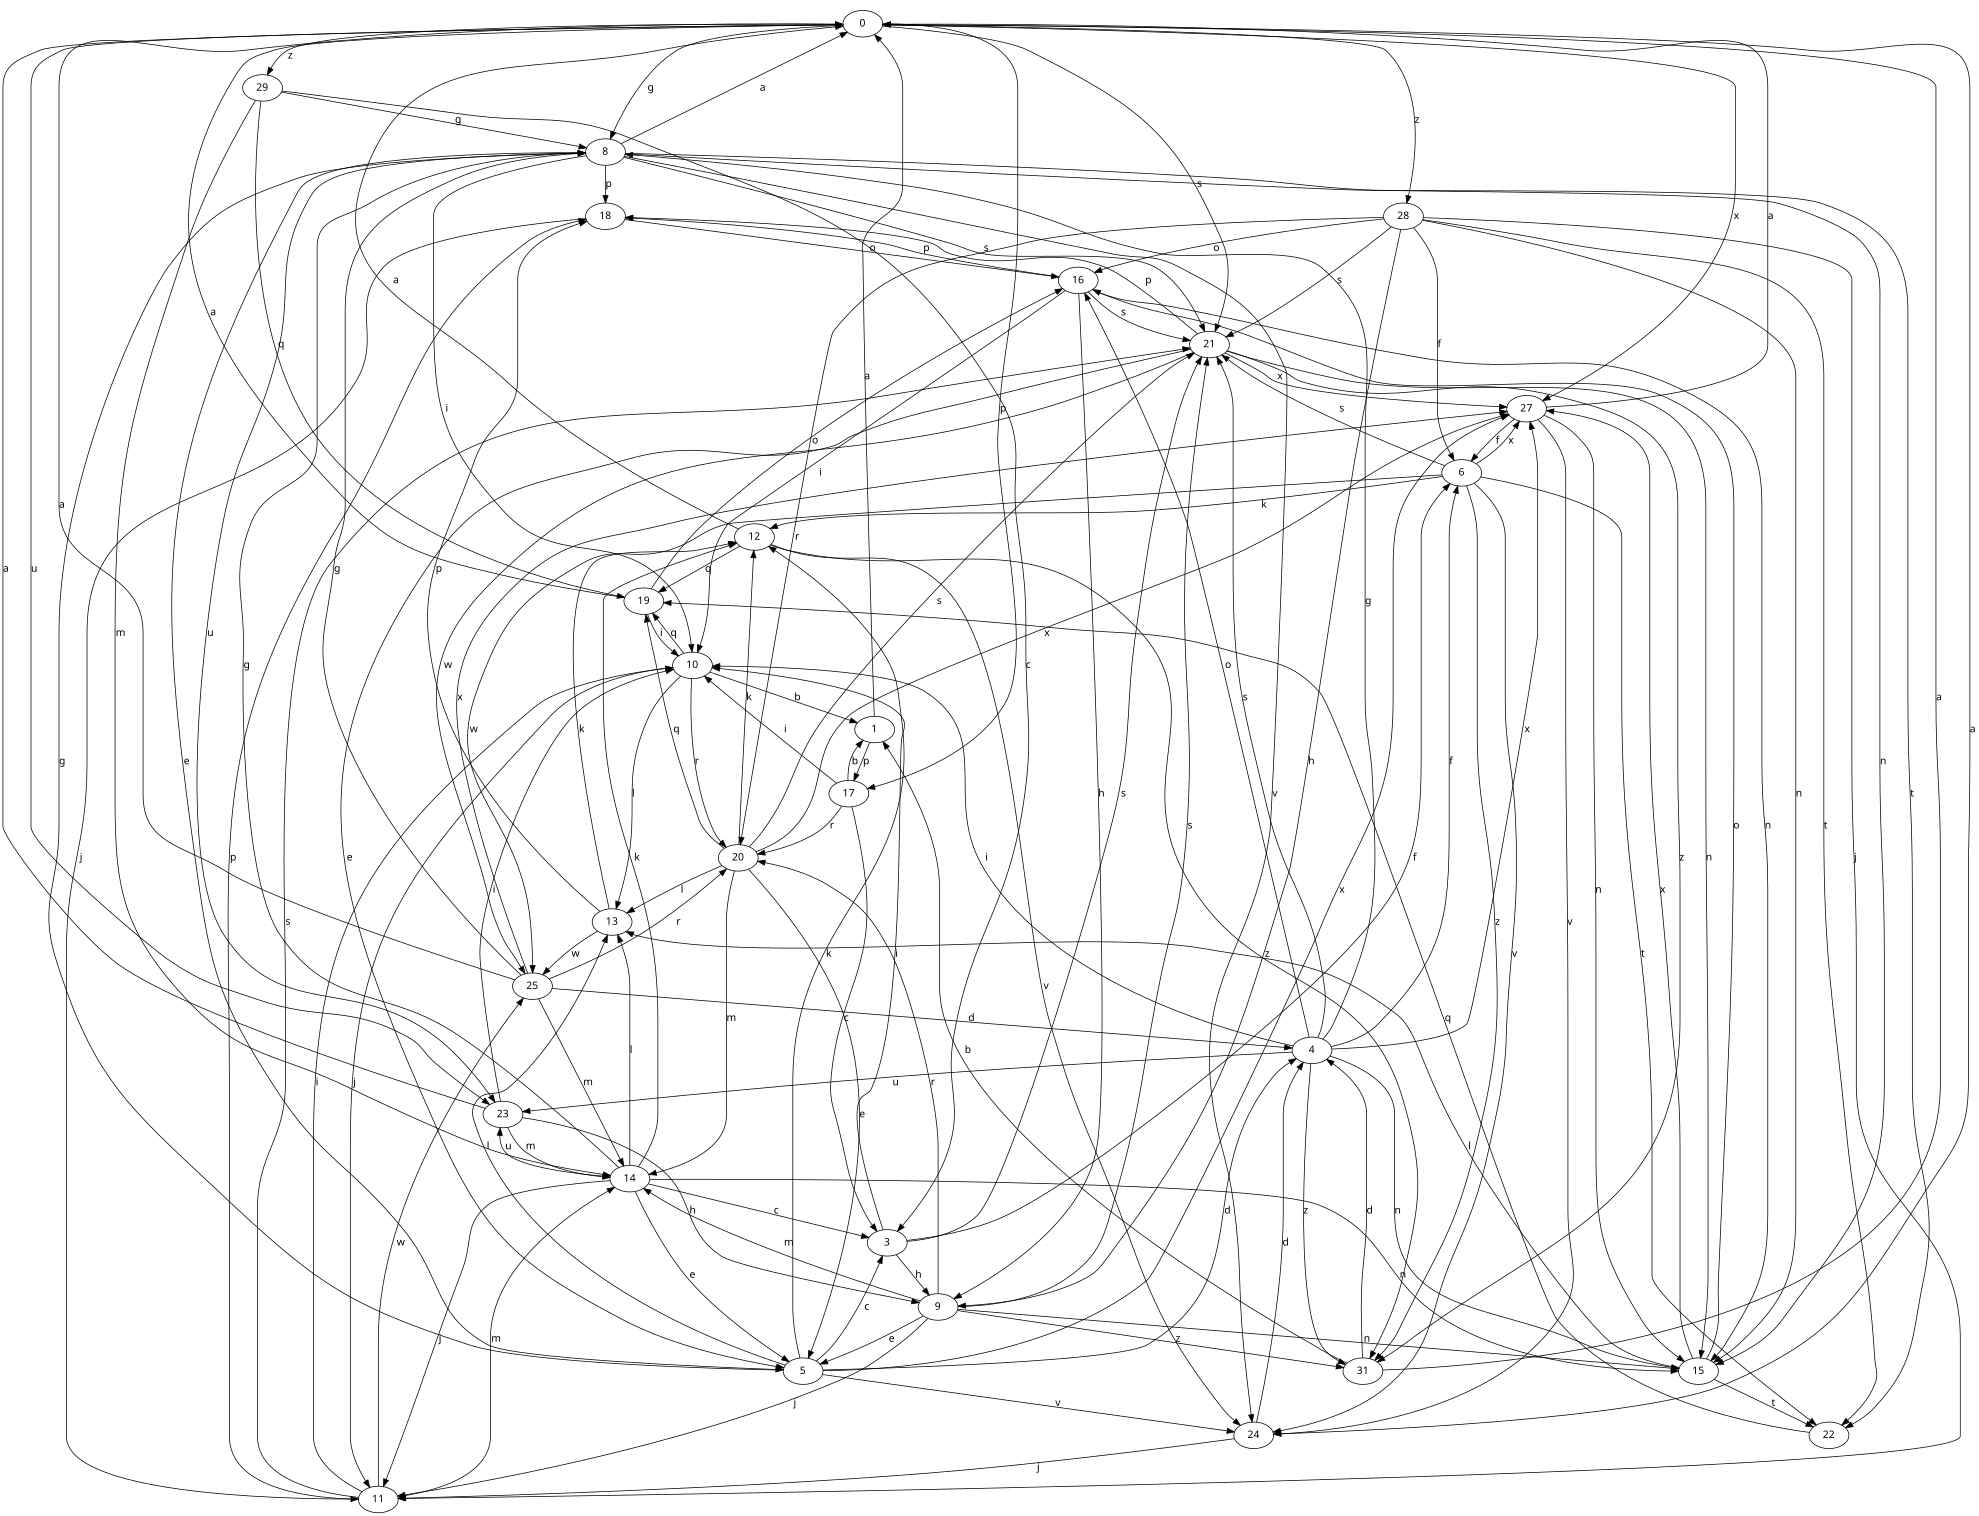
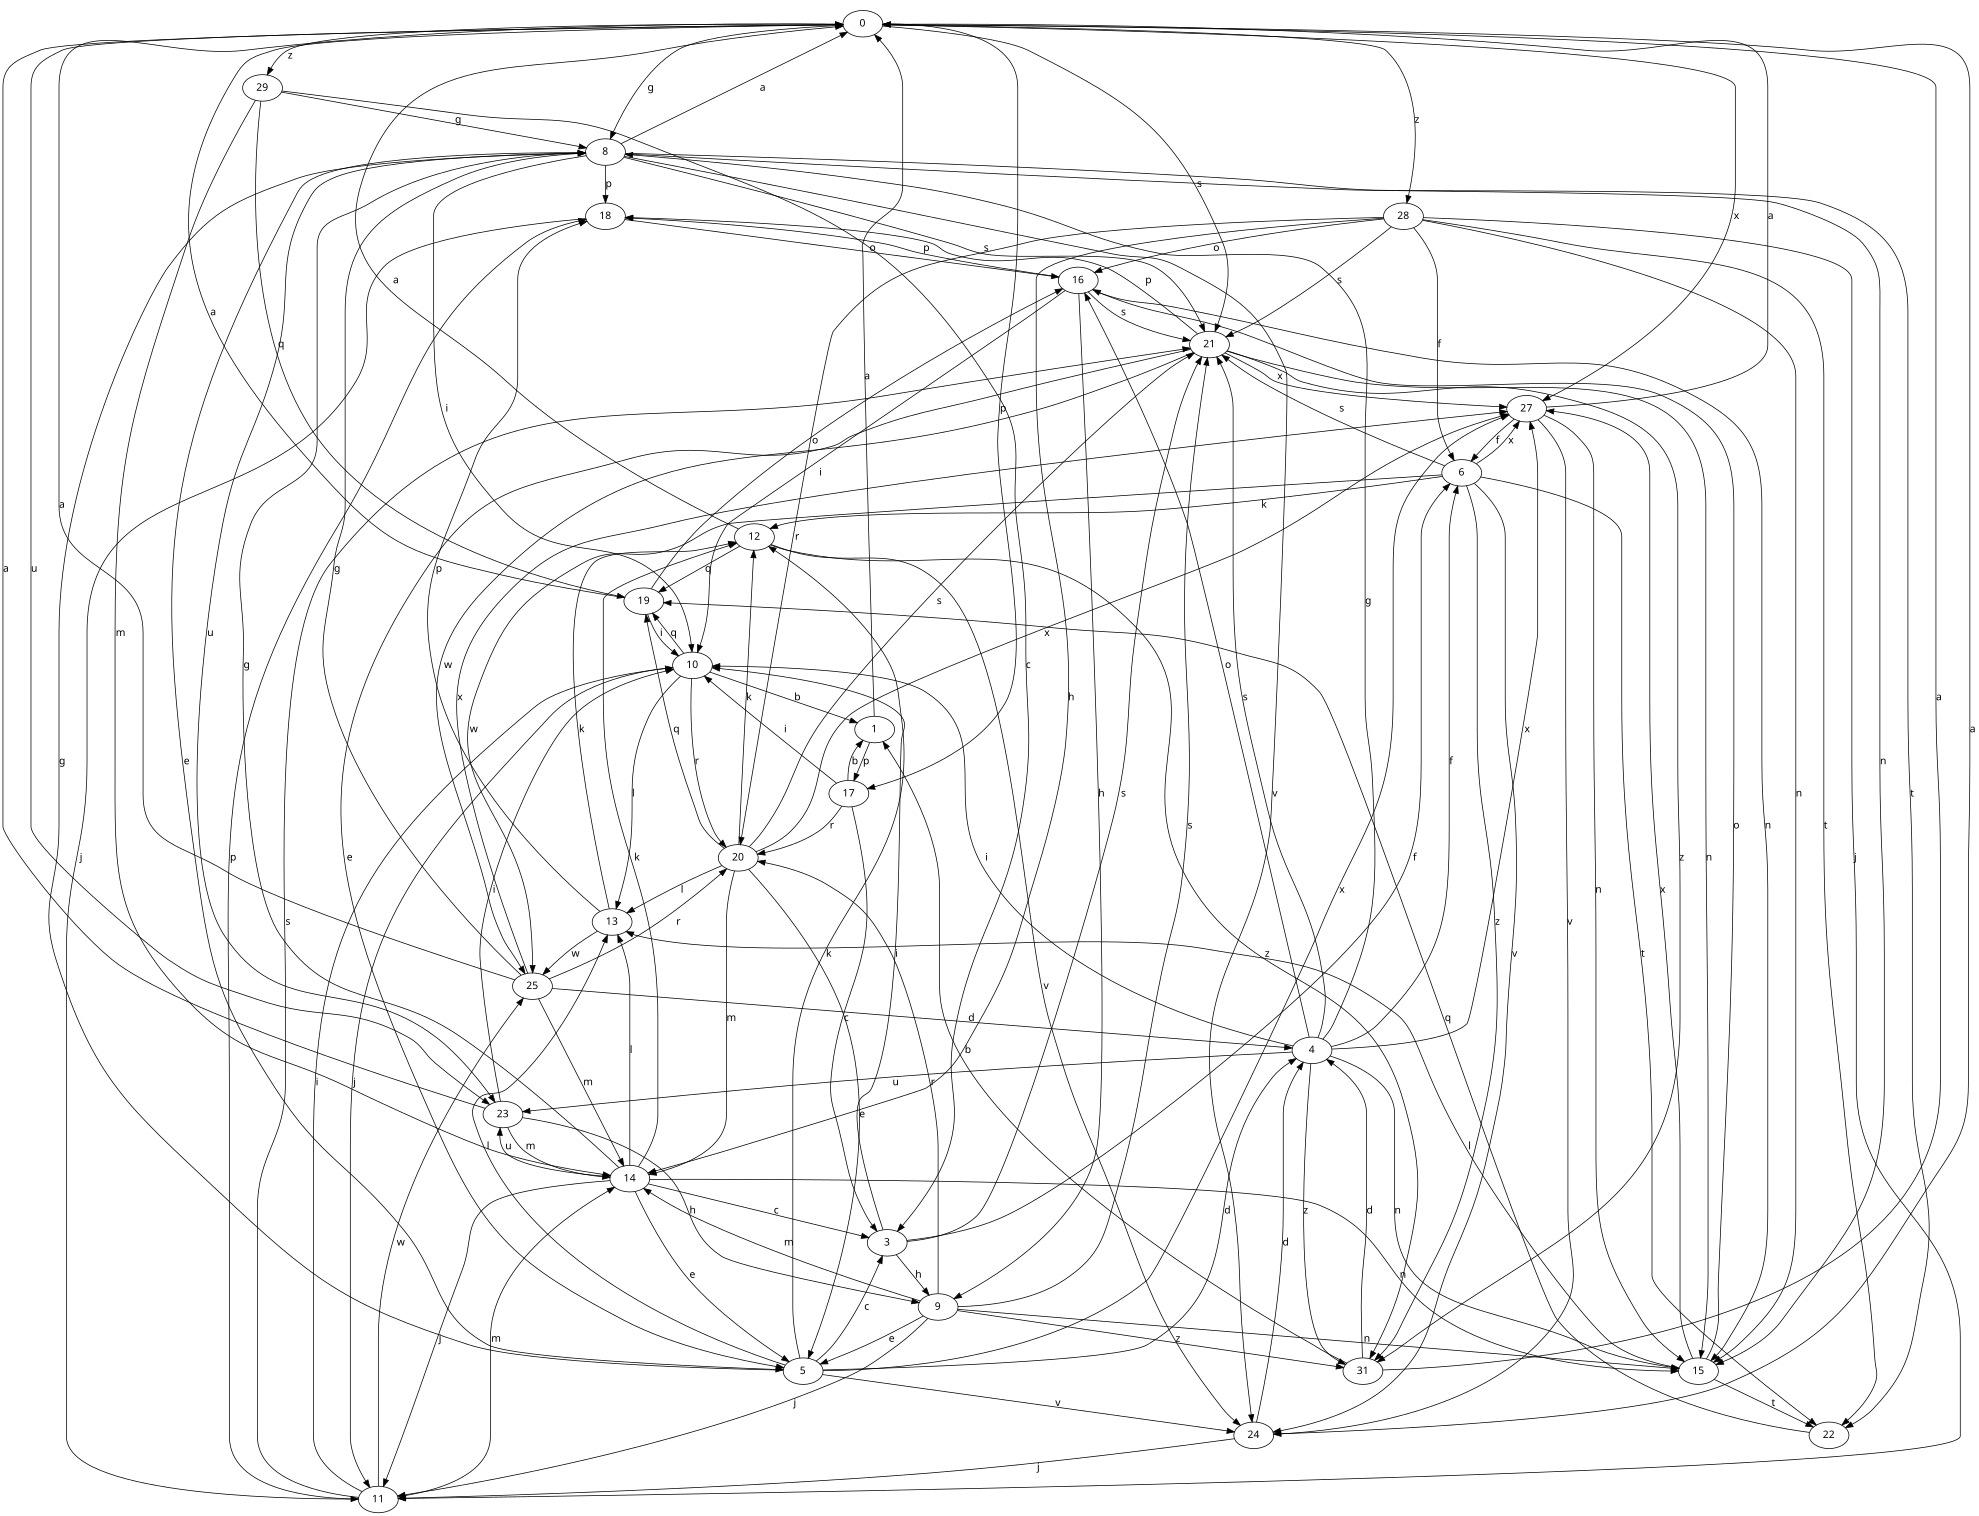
edge "28" -> "9": now "28" -> "14"
